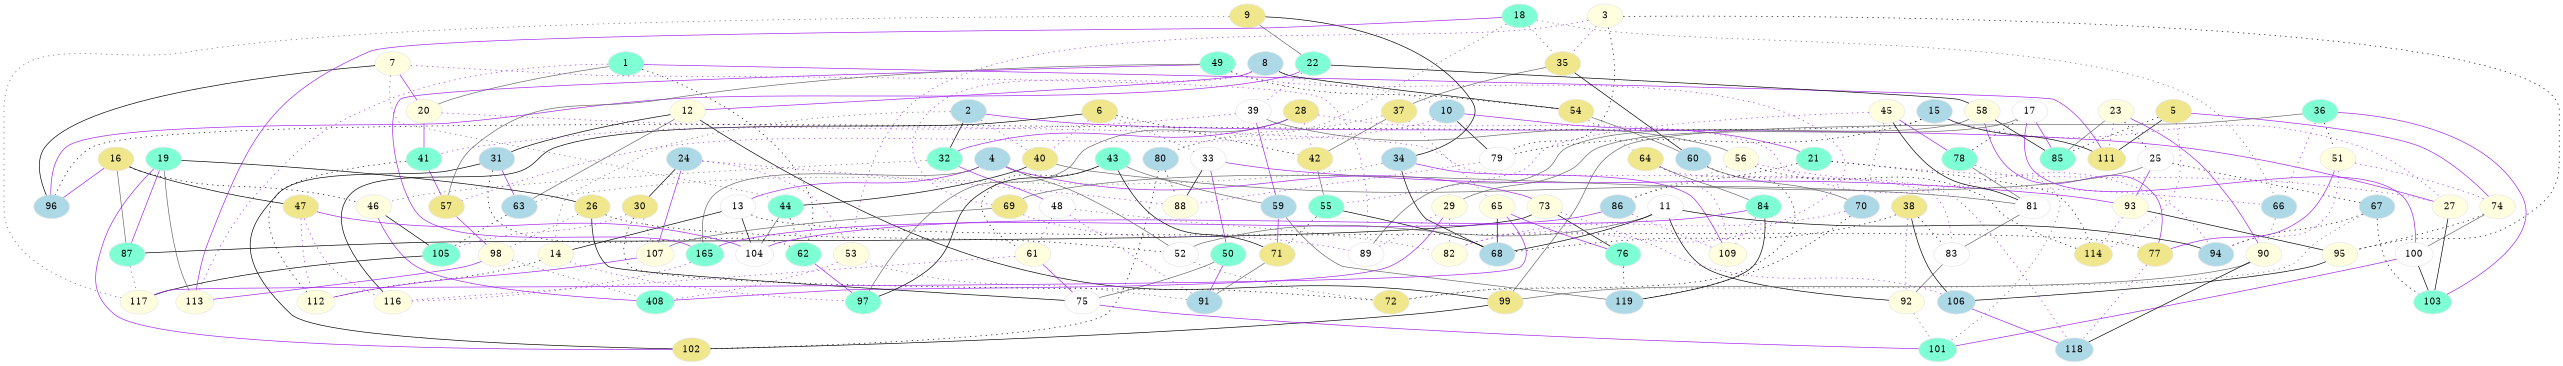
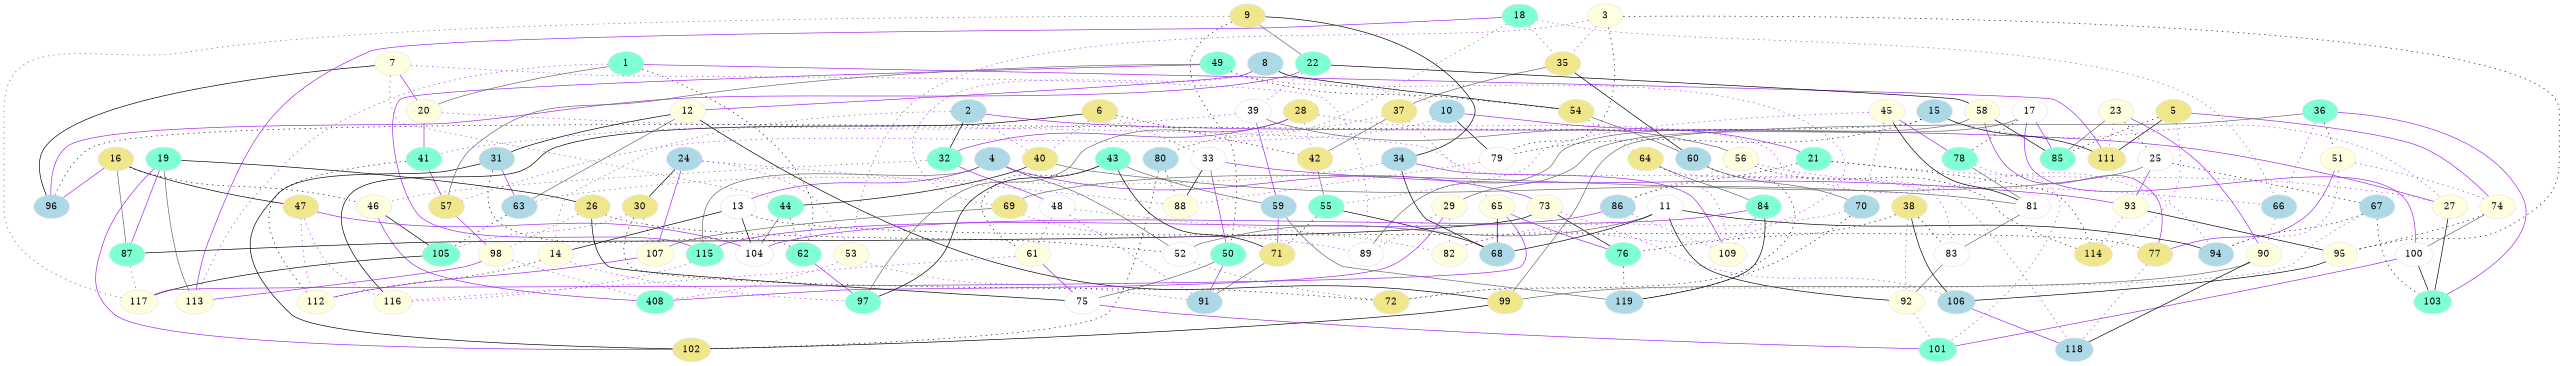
edge "9" -- "50": added
edge "38" -- "68": now "38" -- "76"
node "165": label "165" -> "115"
